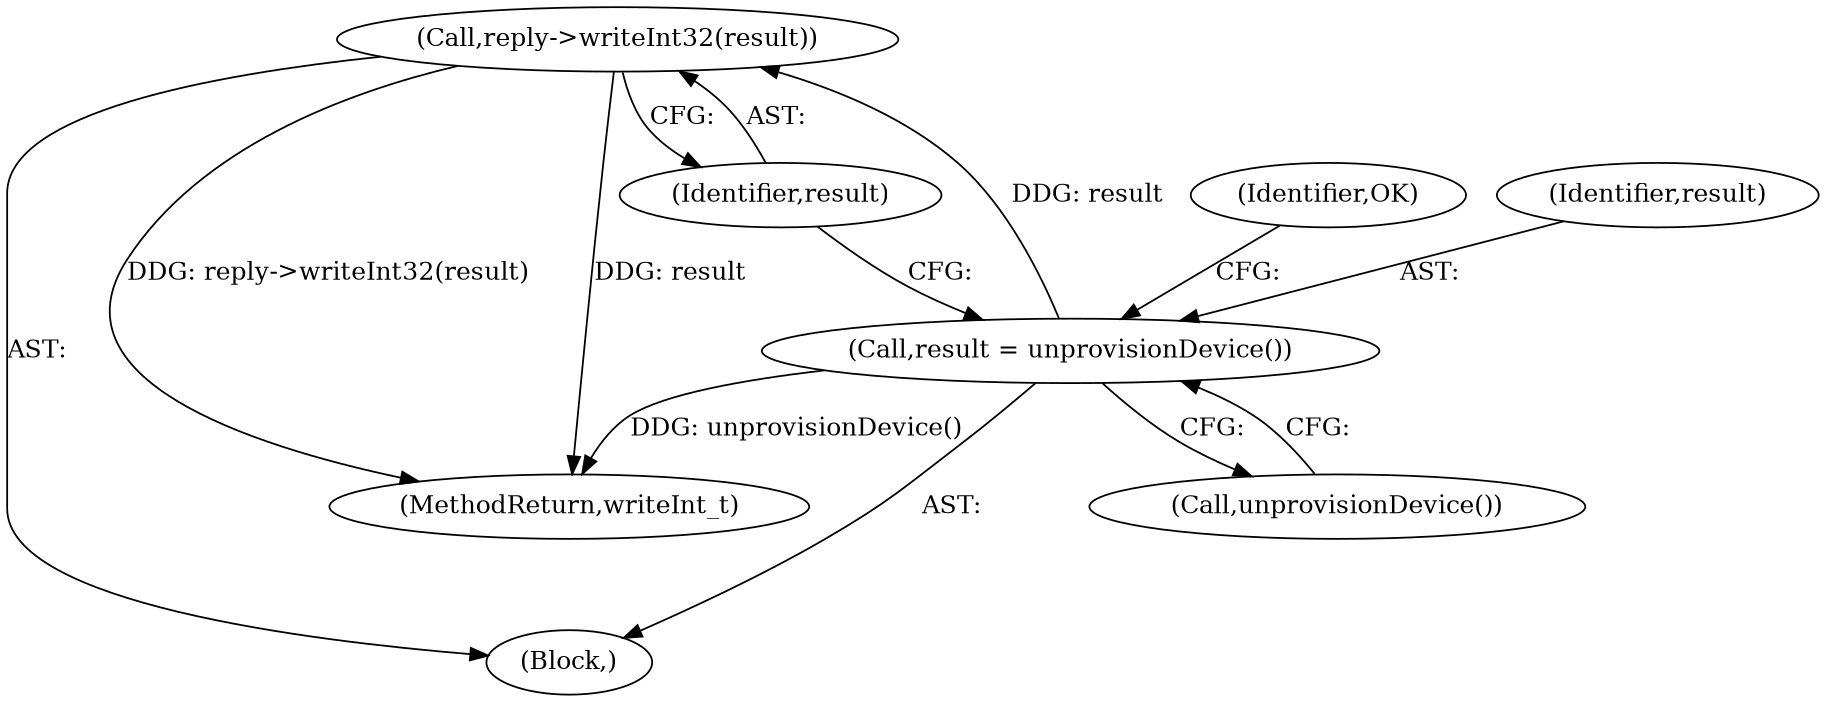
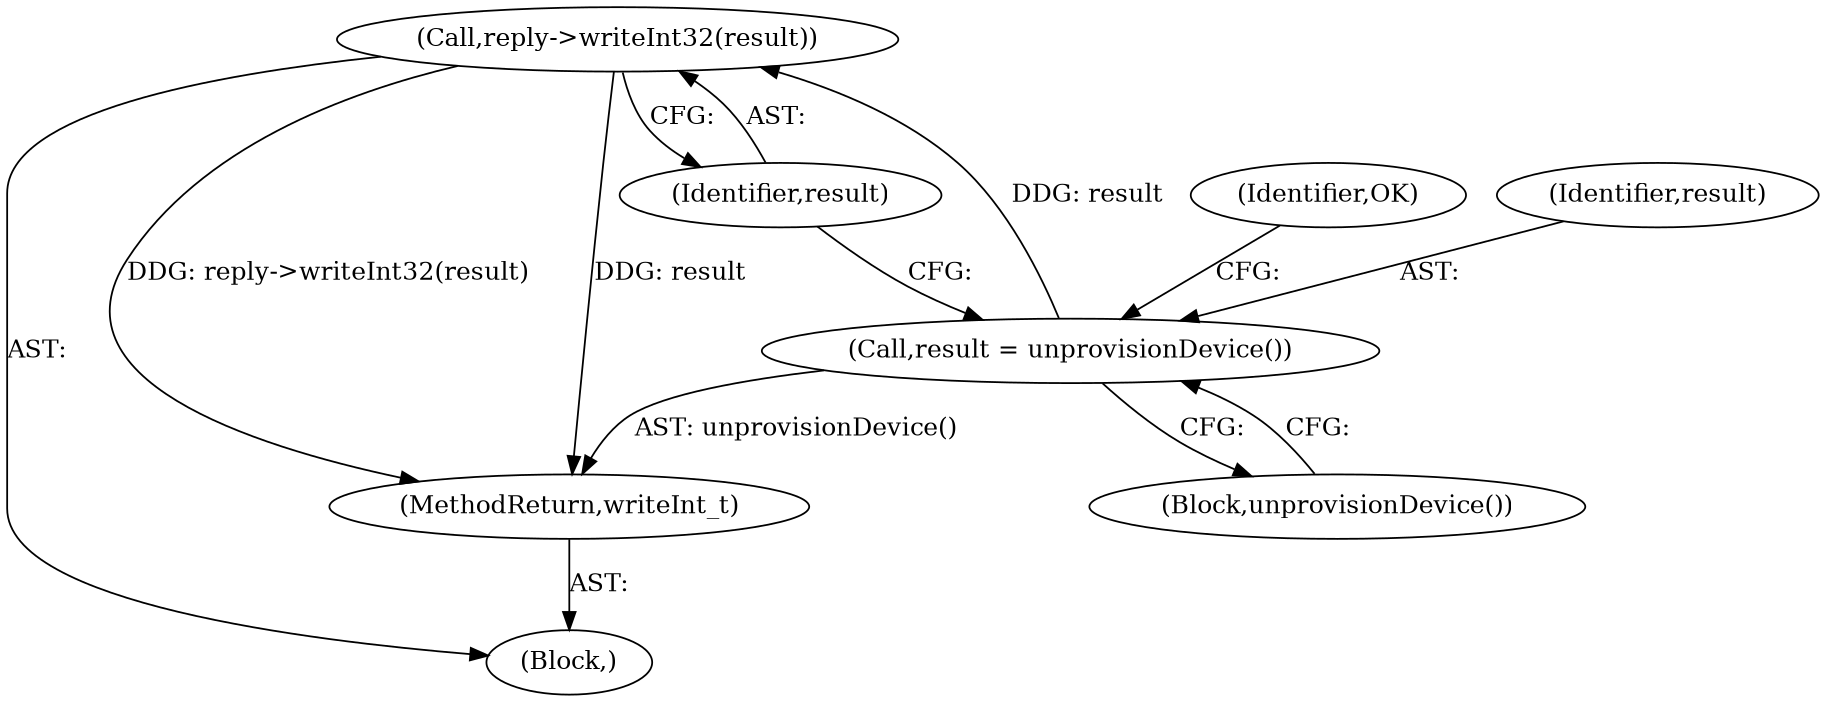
edge "(Call,result = unprovisionDevice())" -> "(MethodReturn,writeInt_t)": label "DDG: unprovisionDevice()" -> "AST: unprovisionDevice()"
node "(Call,unprovisionDevice())": label "(Call,unprovisionDevice())" -> "(Block,unprovisionDevice())"
edge "(Call,result = unprovisionDevice())" -> "(Block,)": now "(MethodReturn,writeInt_t)" -> "(Block,)"
